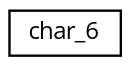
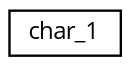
node "char_6": label "char_6" -> "char_1"
